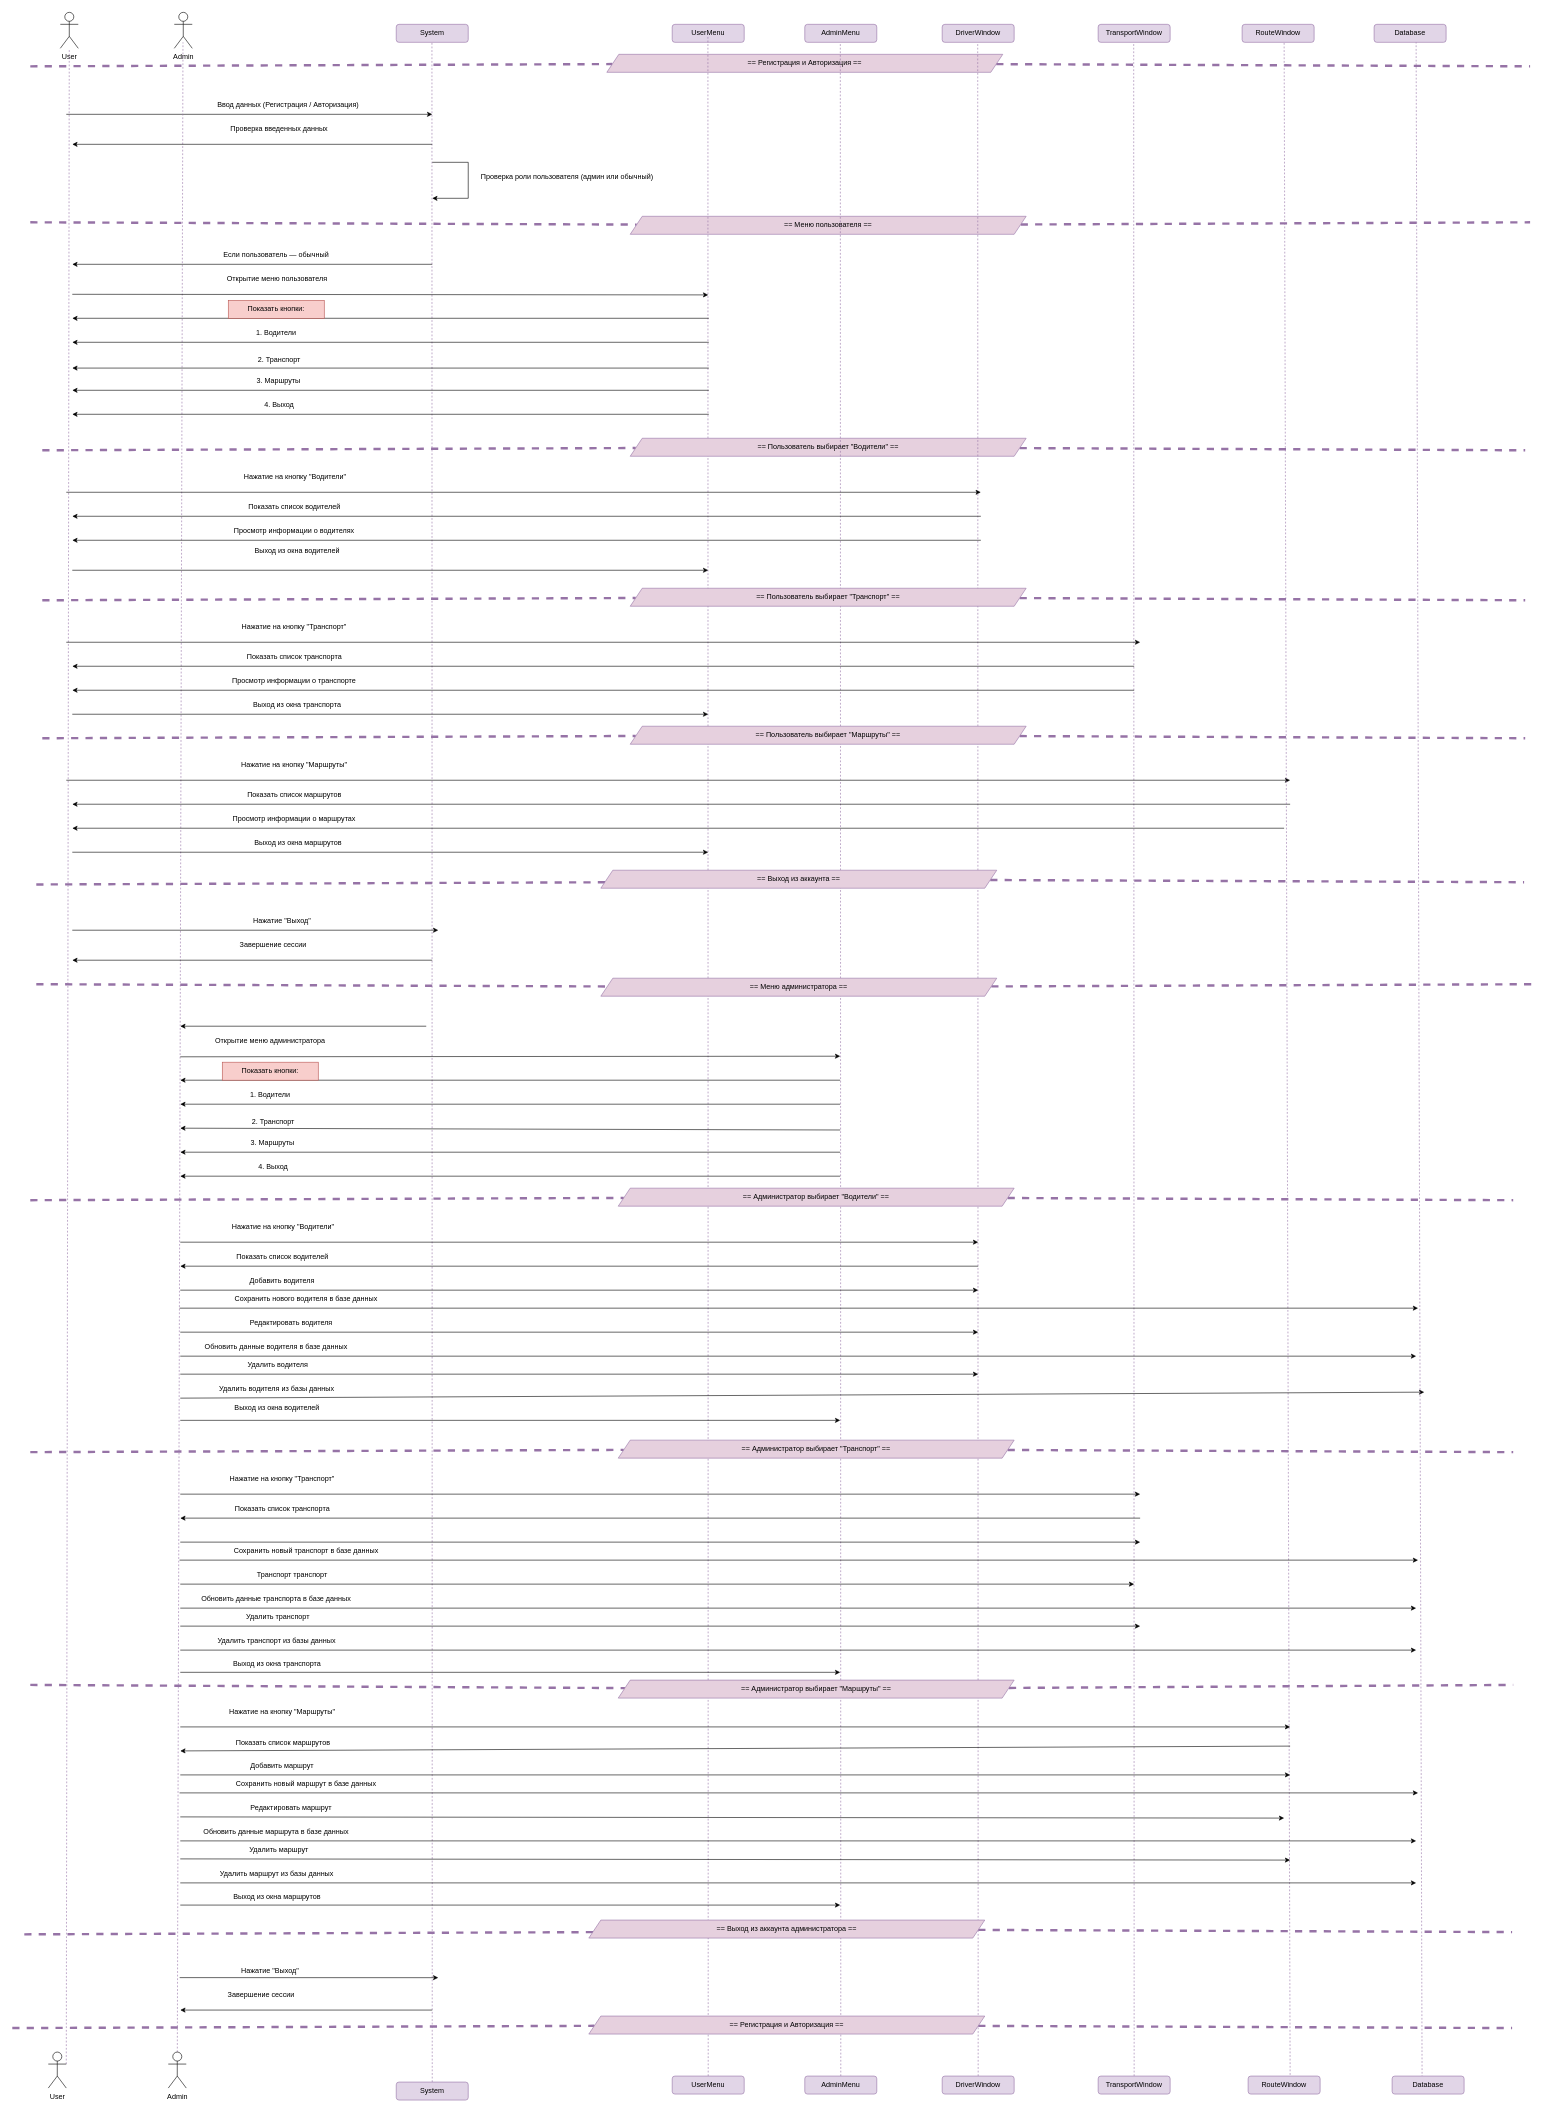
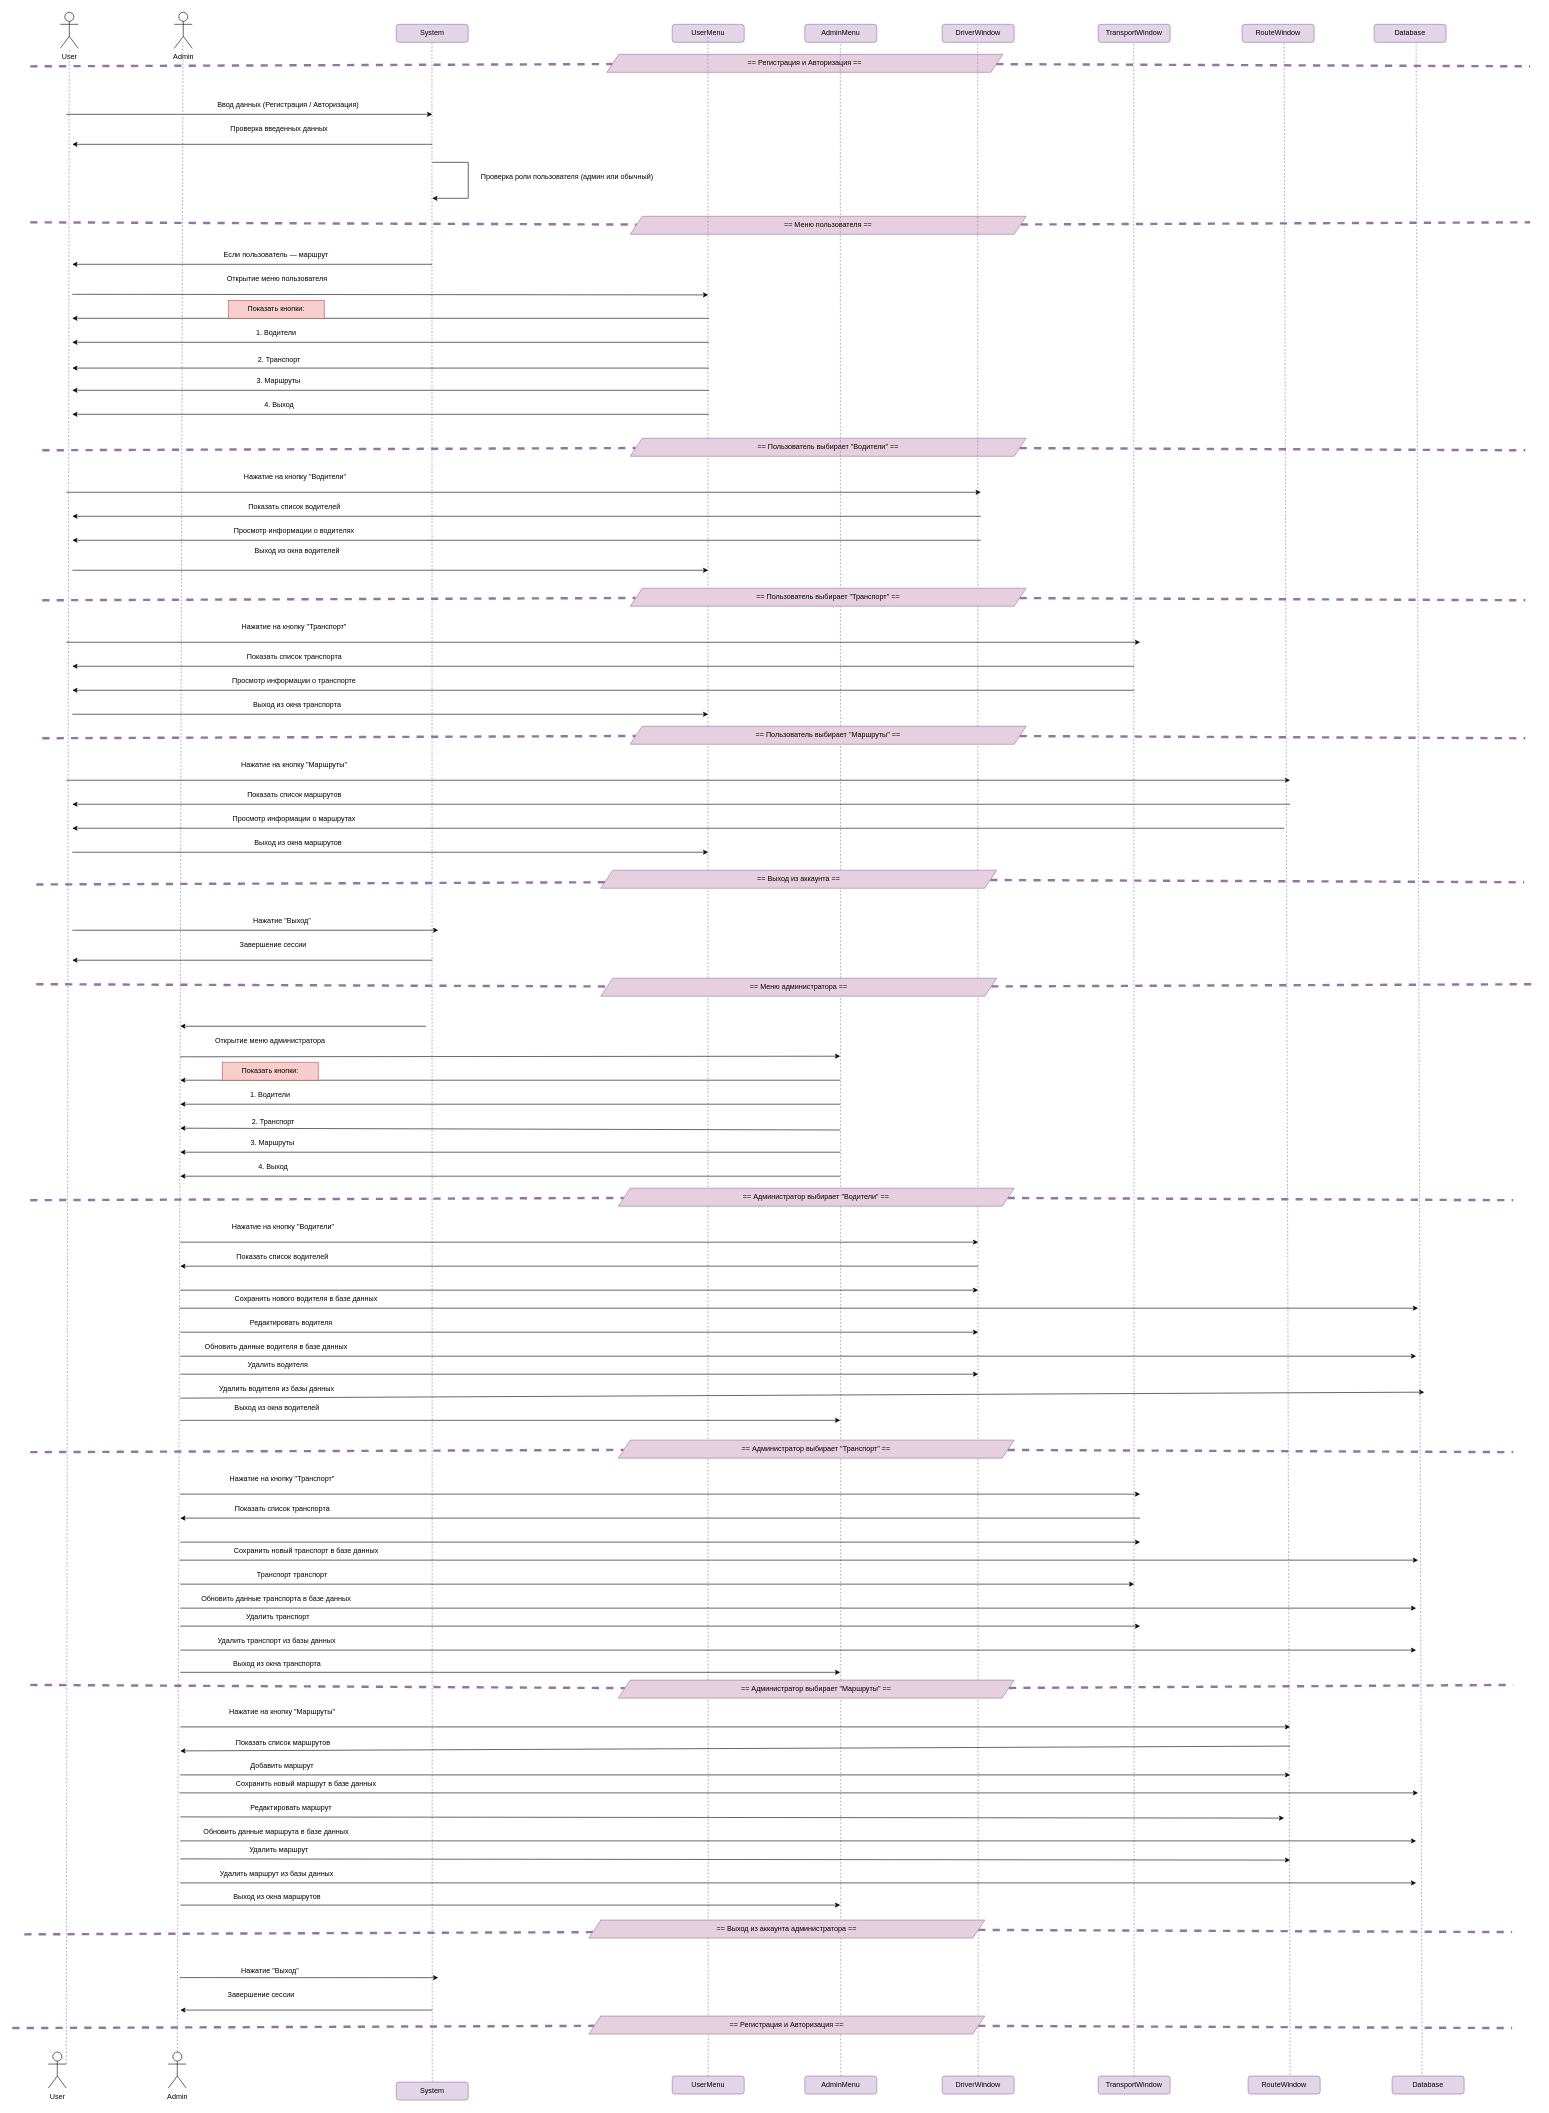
node "Если пользователь — обычный": label "Если пользователь — обычный" -> "Если пользователь — маршрут"
node "Добавить водителя": removed
